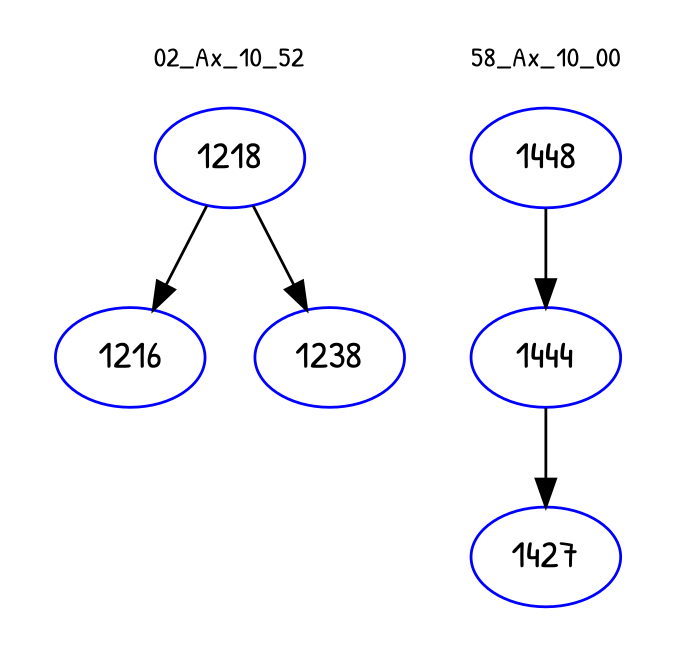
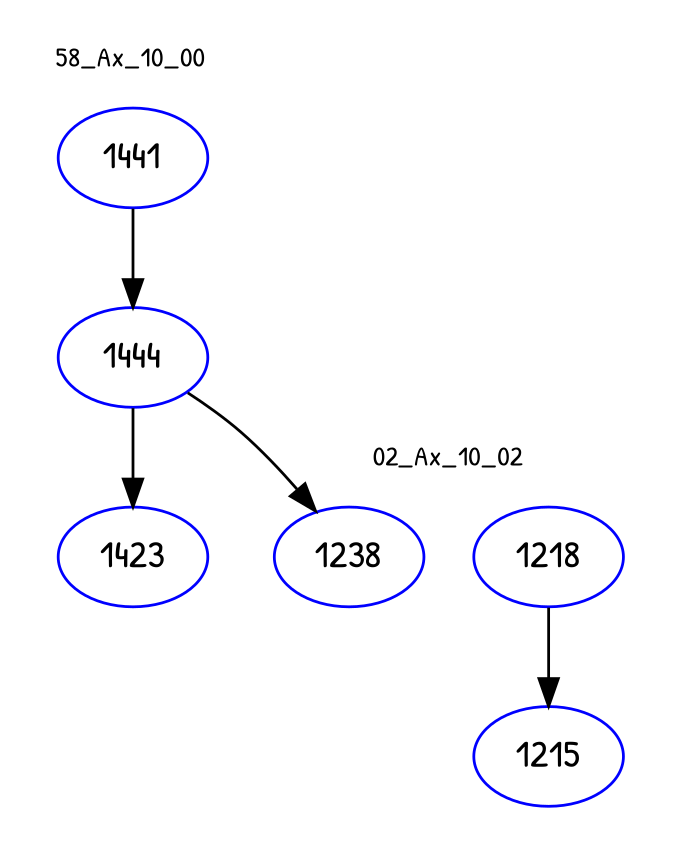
cluster "02_Ax_10_52": label "02_Ax_10_52" -> "02_Ax_10_02"
node "1448": label "1448" -> "1441"
edge "1218" -> "1238": now "1444" -> "1238"
node "1216": label "1216" -> "1215"
node "1427": label "1427" -> "1423"
